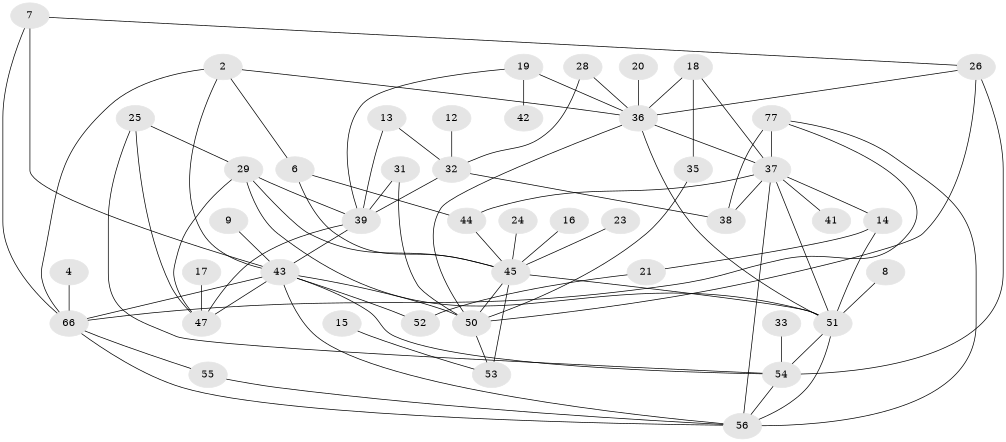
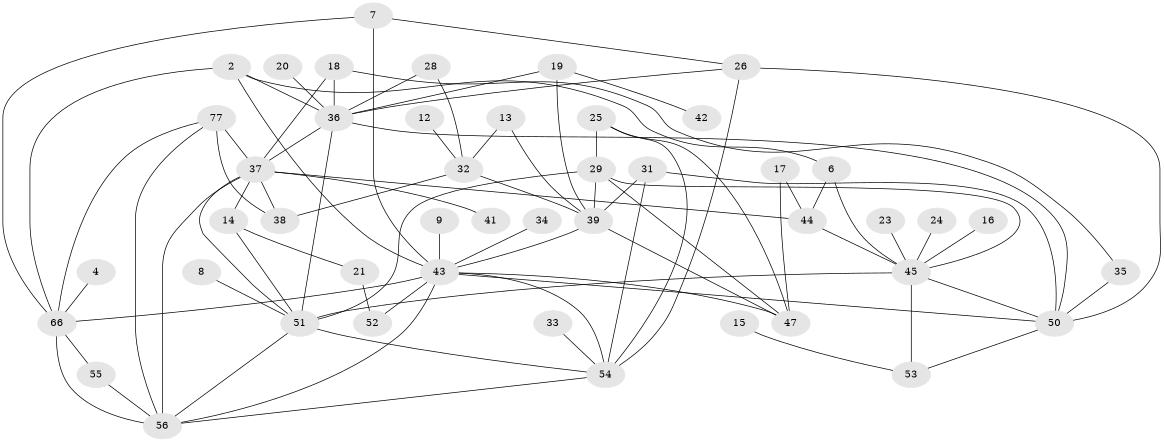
edge "17" -- "44": added
node "34": added
edge "31" -- "54": added
